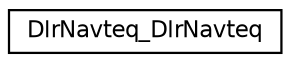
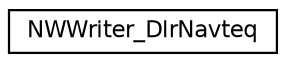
node "DlrNavteq_DlrNavteq": label "DlrNavteq_DlrNavteq" -> "NWWriter_DlrNavteq"
